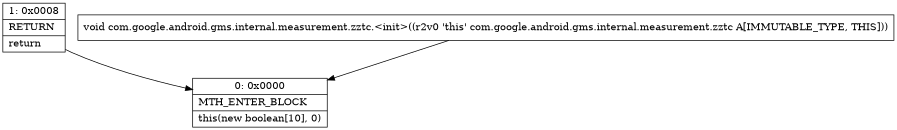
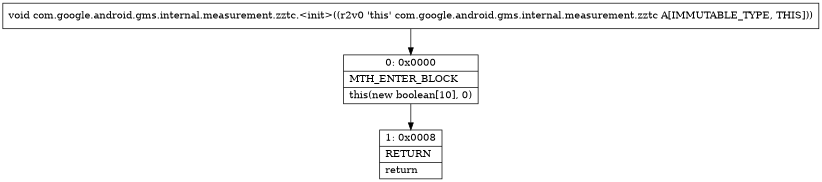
edge "1: 0x0008" -> "0: 0x0000": reversed
